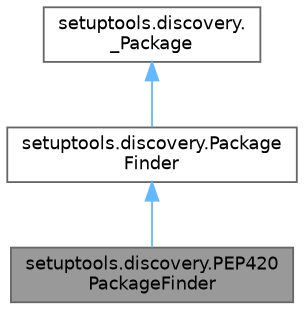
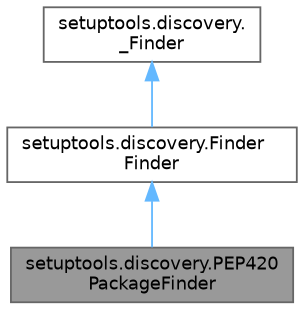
node "setuptools.discovery. _Package": label "setuptools.discovery. _Package" -> "setuptools.discovery. _Finder"
node "setuptools.discovery.Package Finder": label "setuptools.discovery.Package Finder" -> "setuptools.discovery.Finder Finder"
